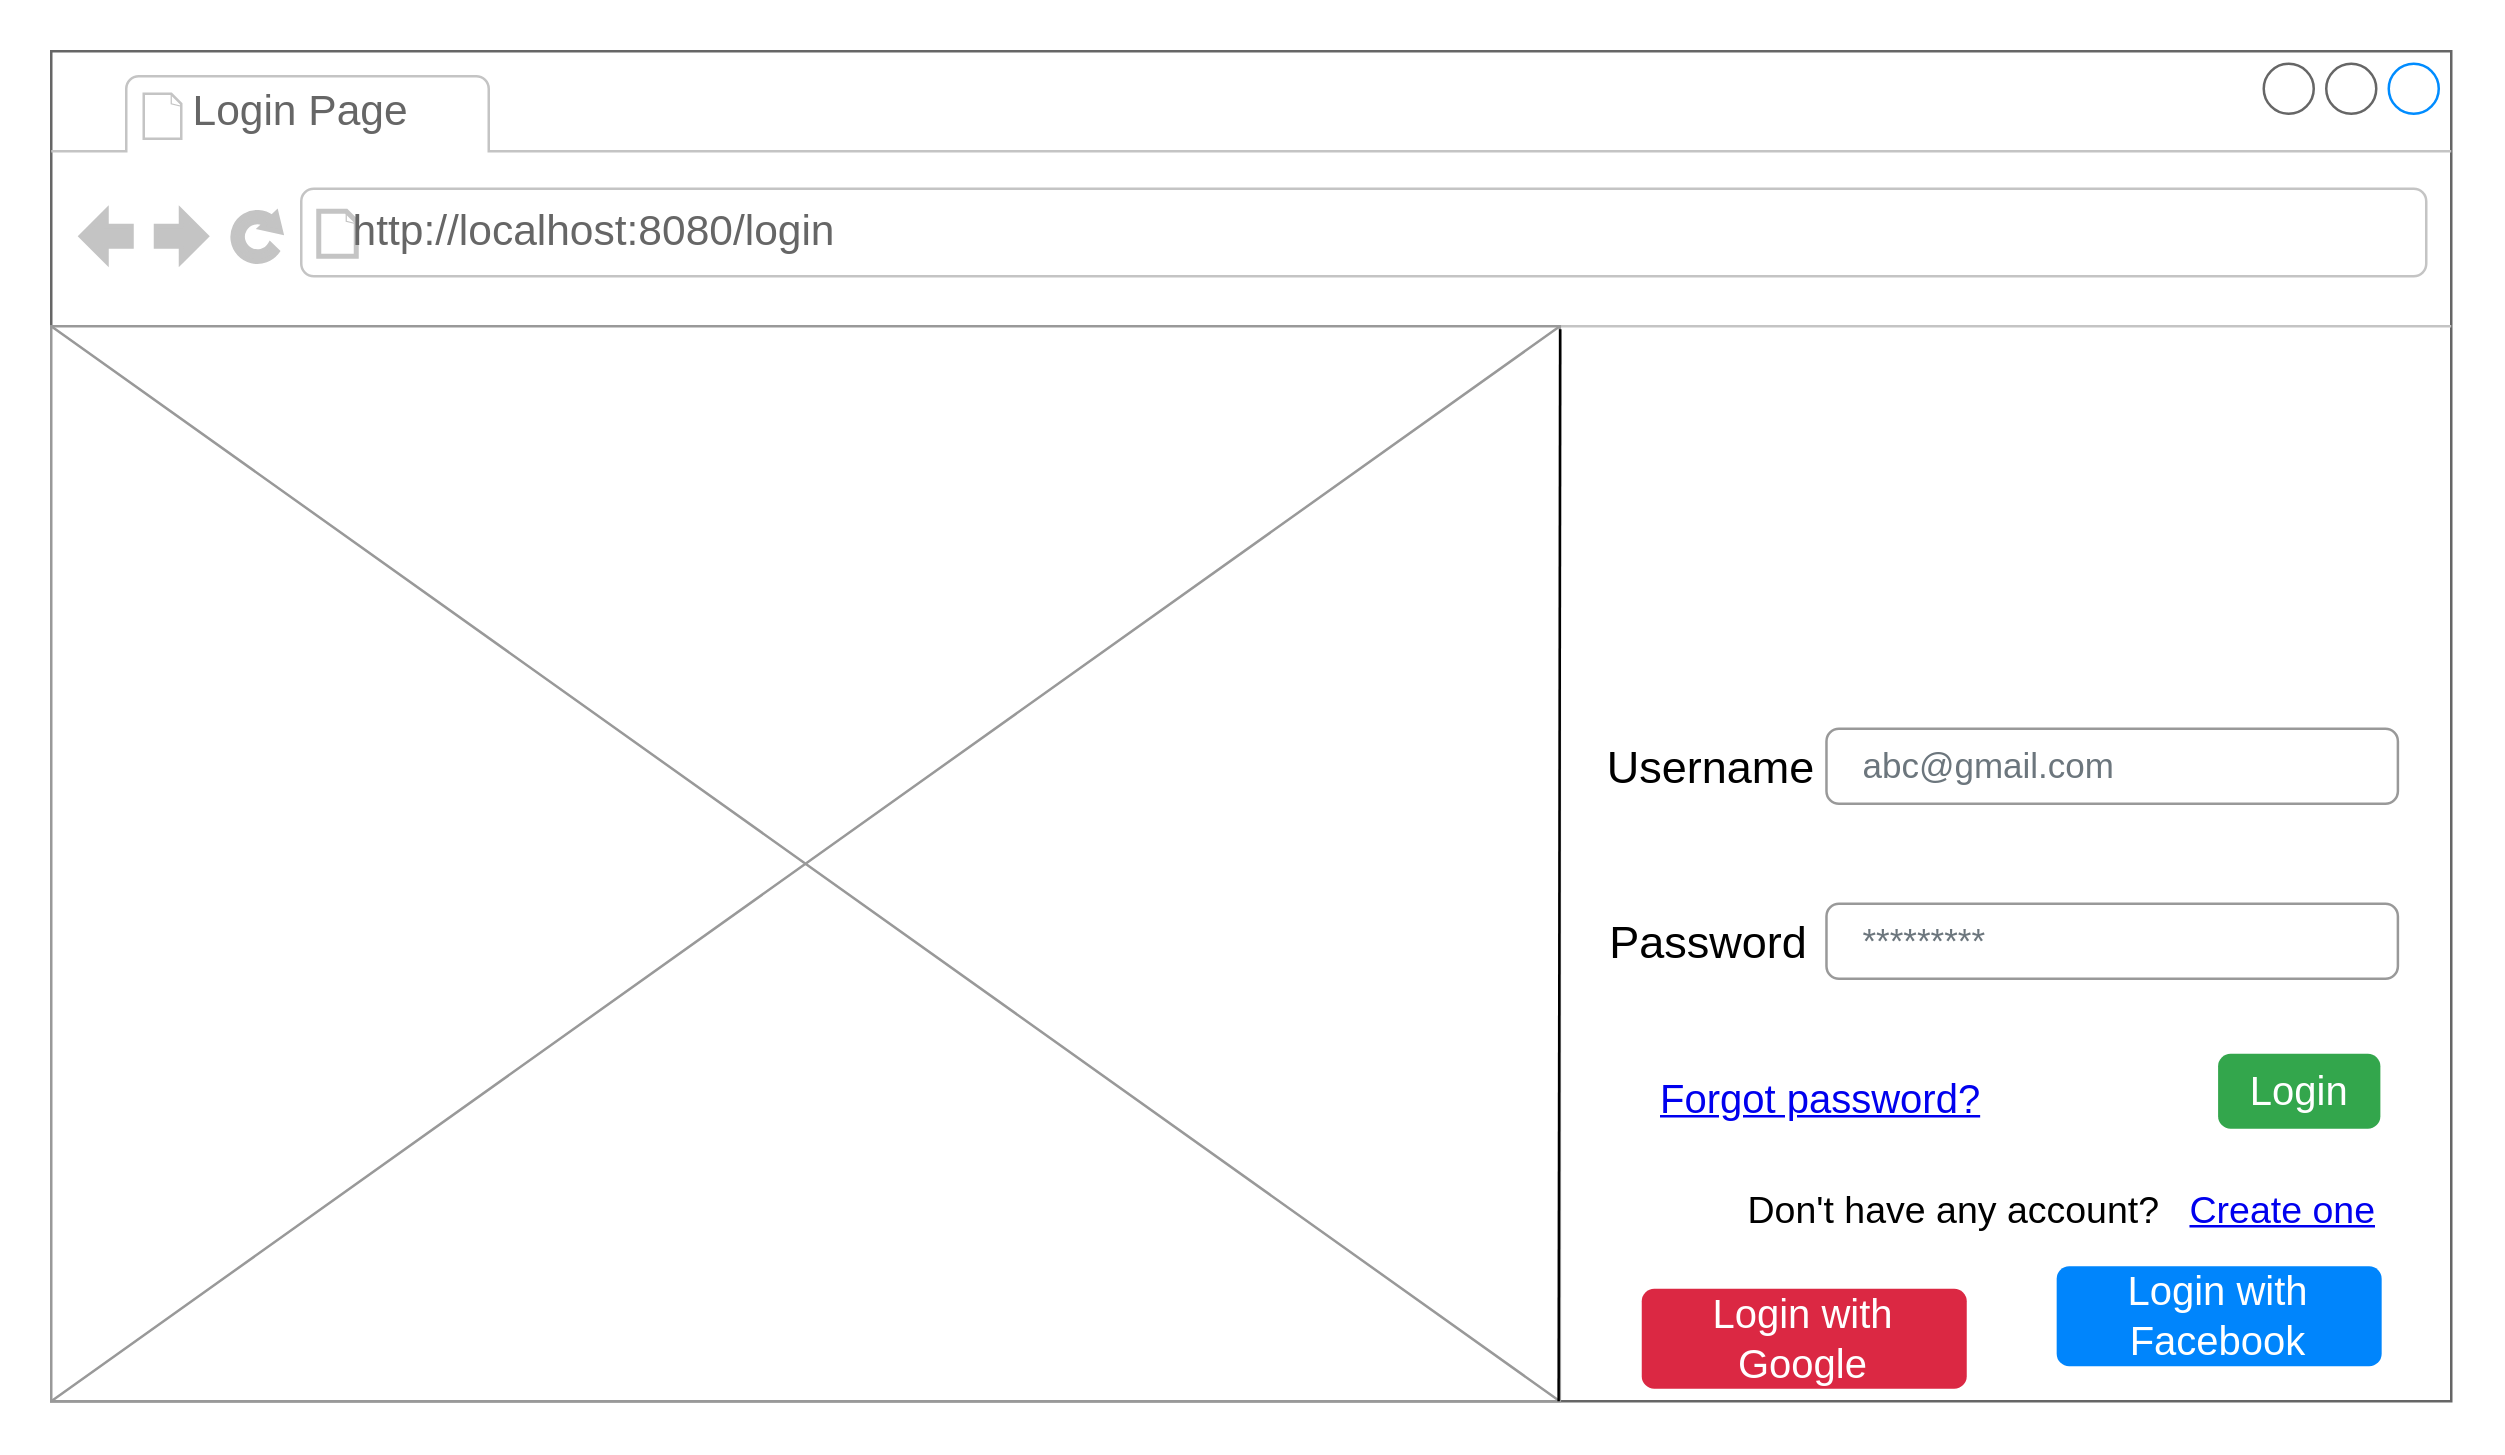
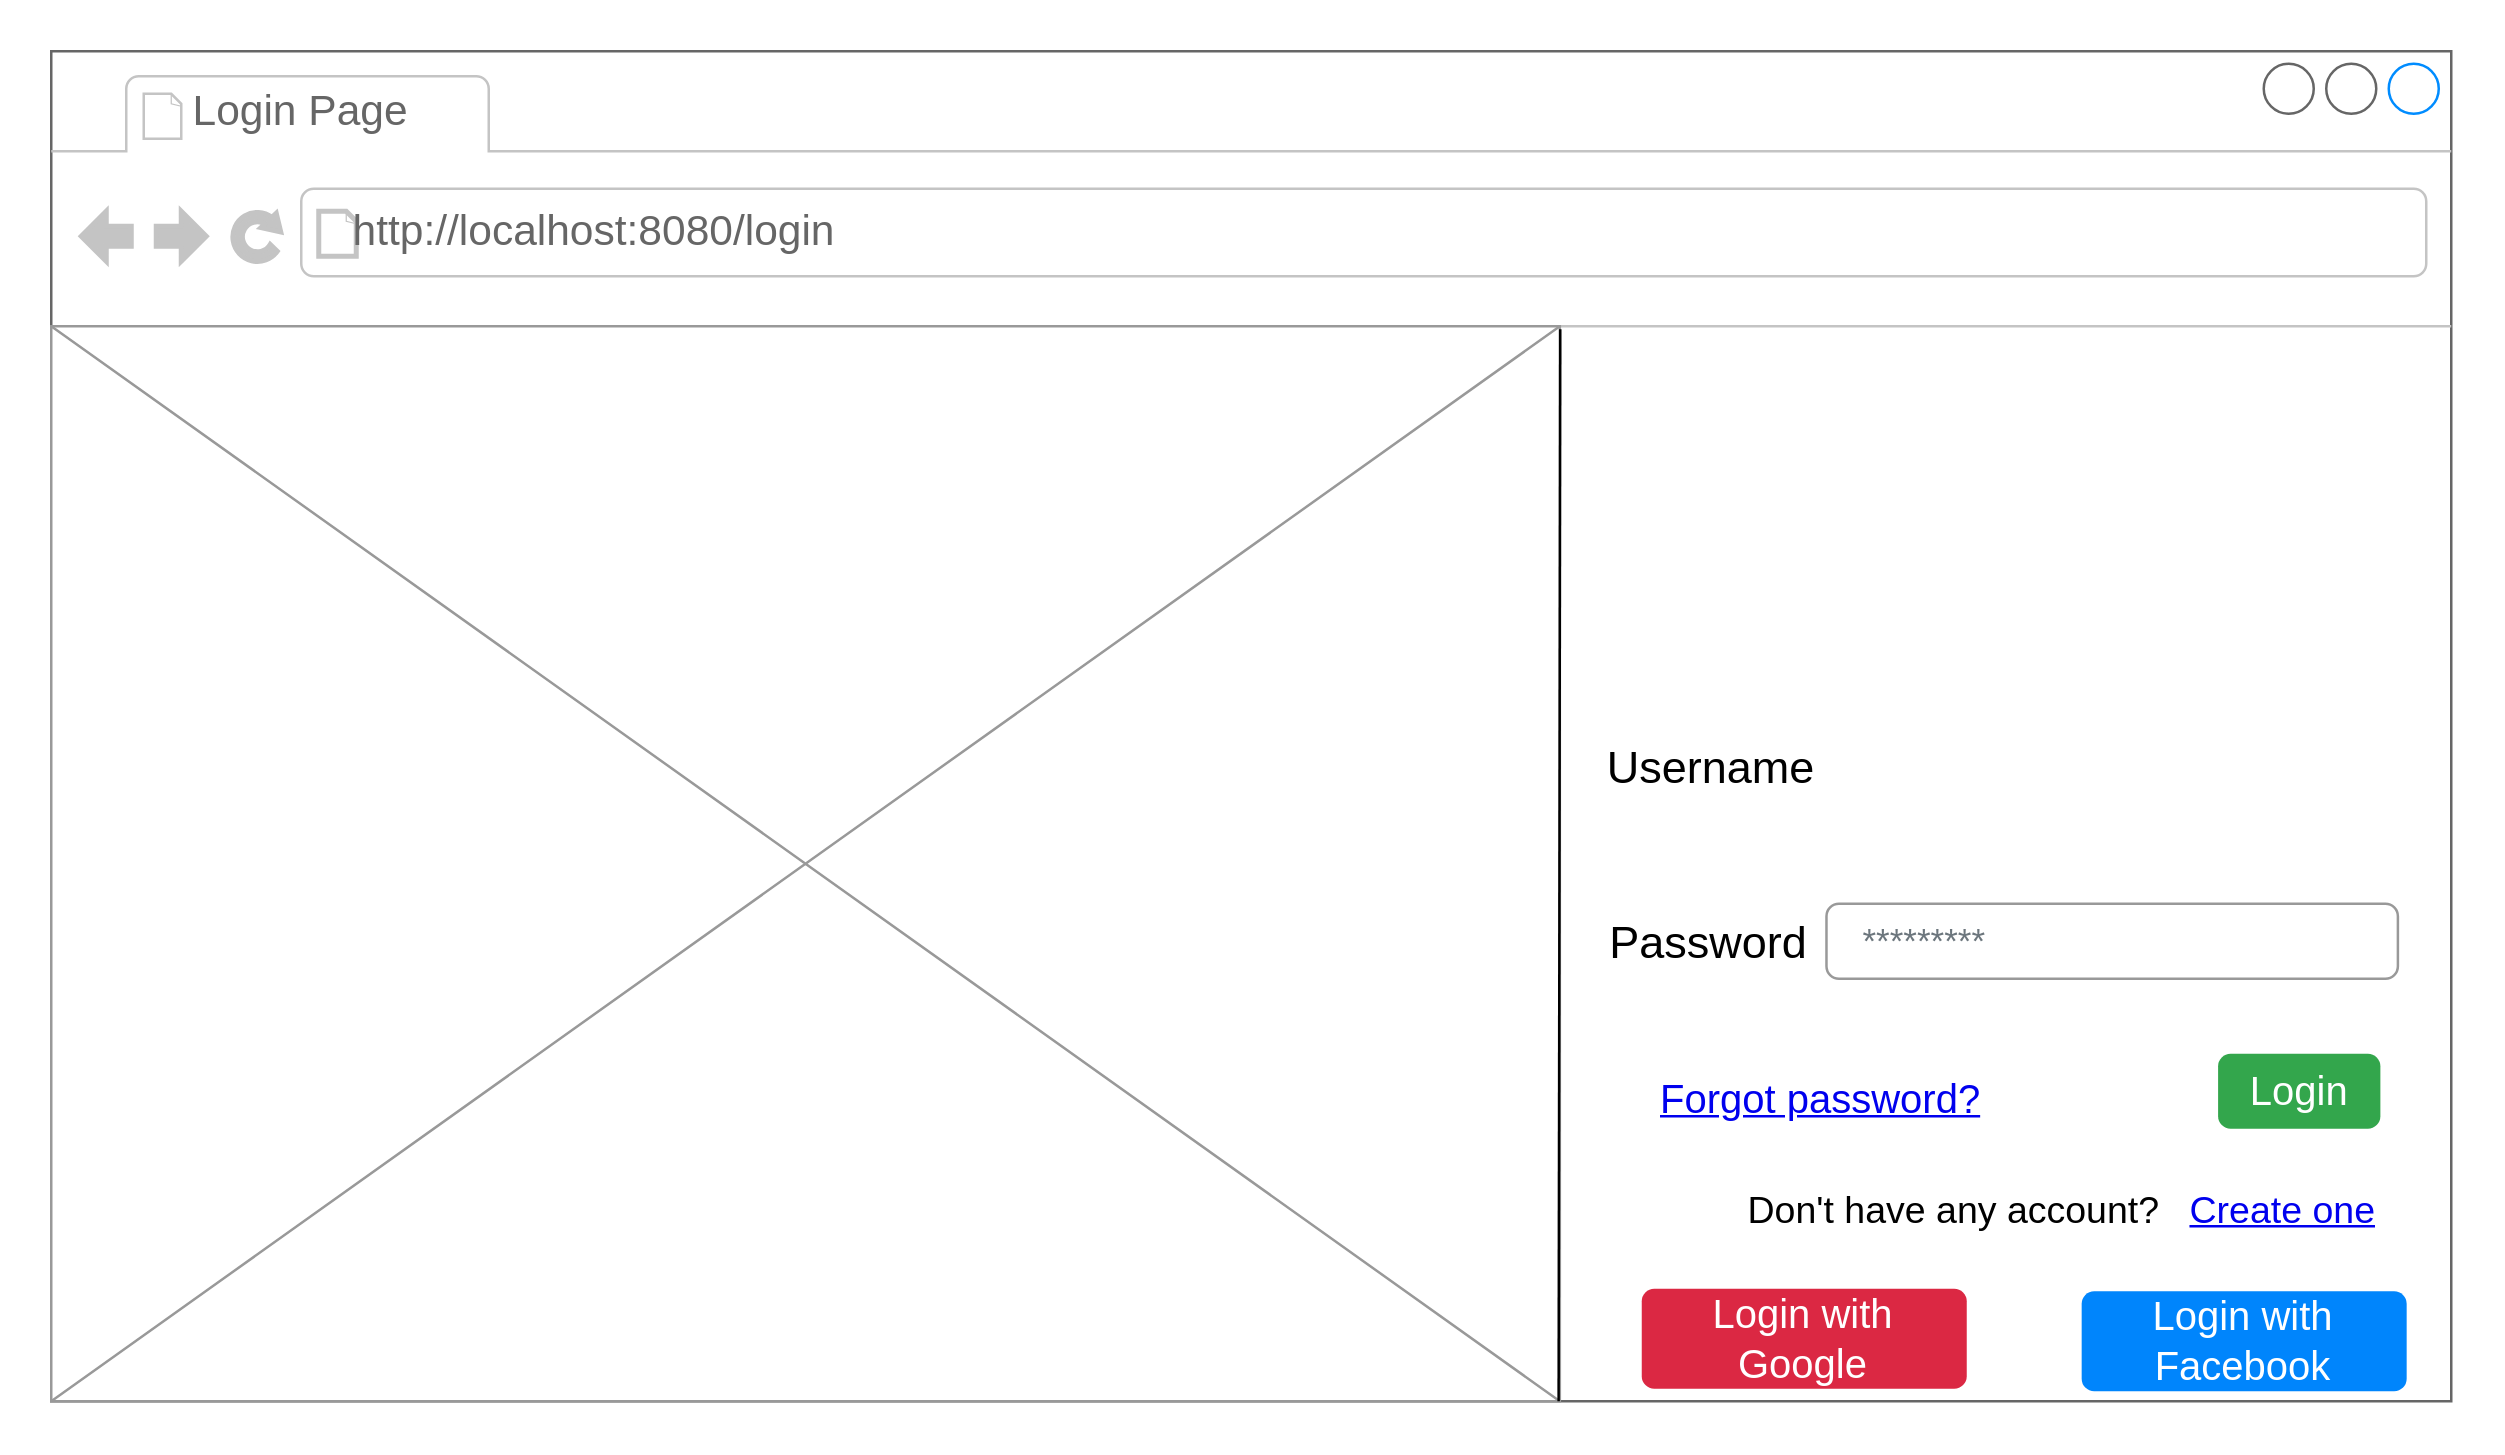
node "abc@gmail.com": removed
node "Login with Facebook": moved (2219, 1316) -> (2244, 1341)
